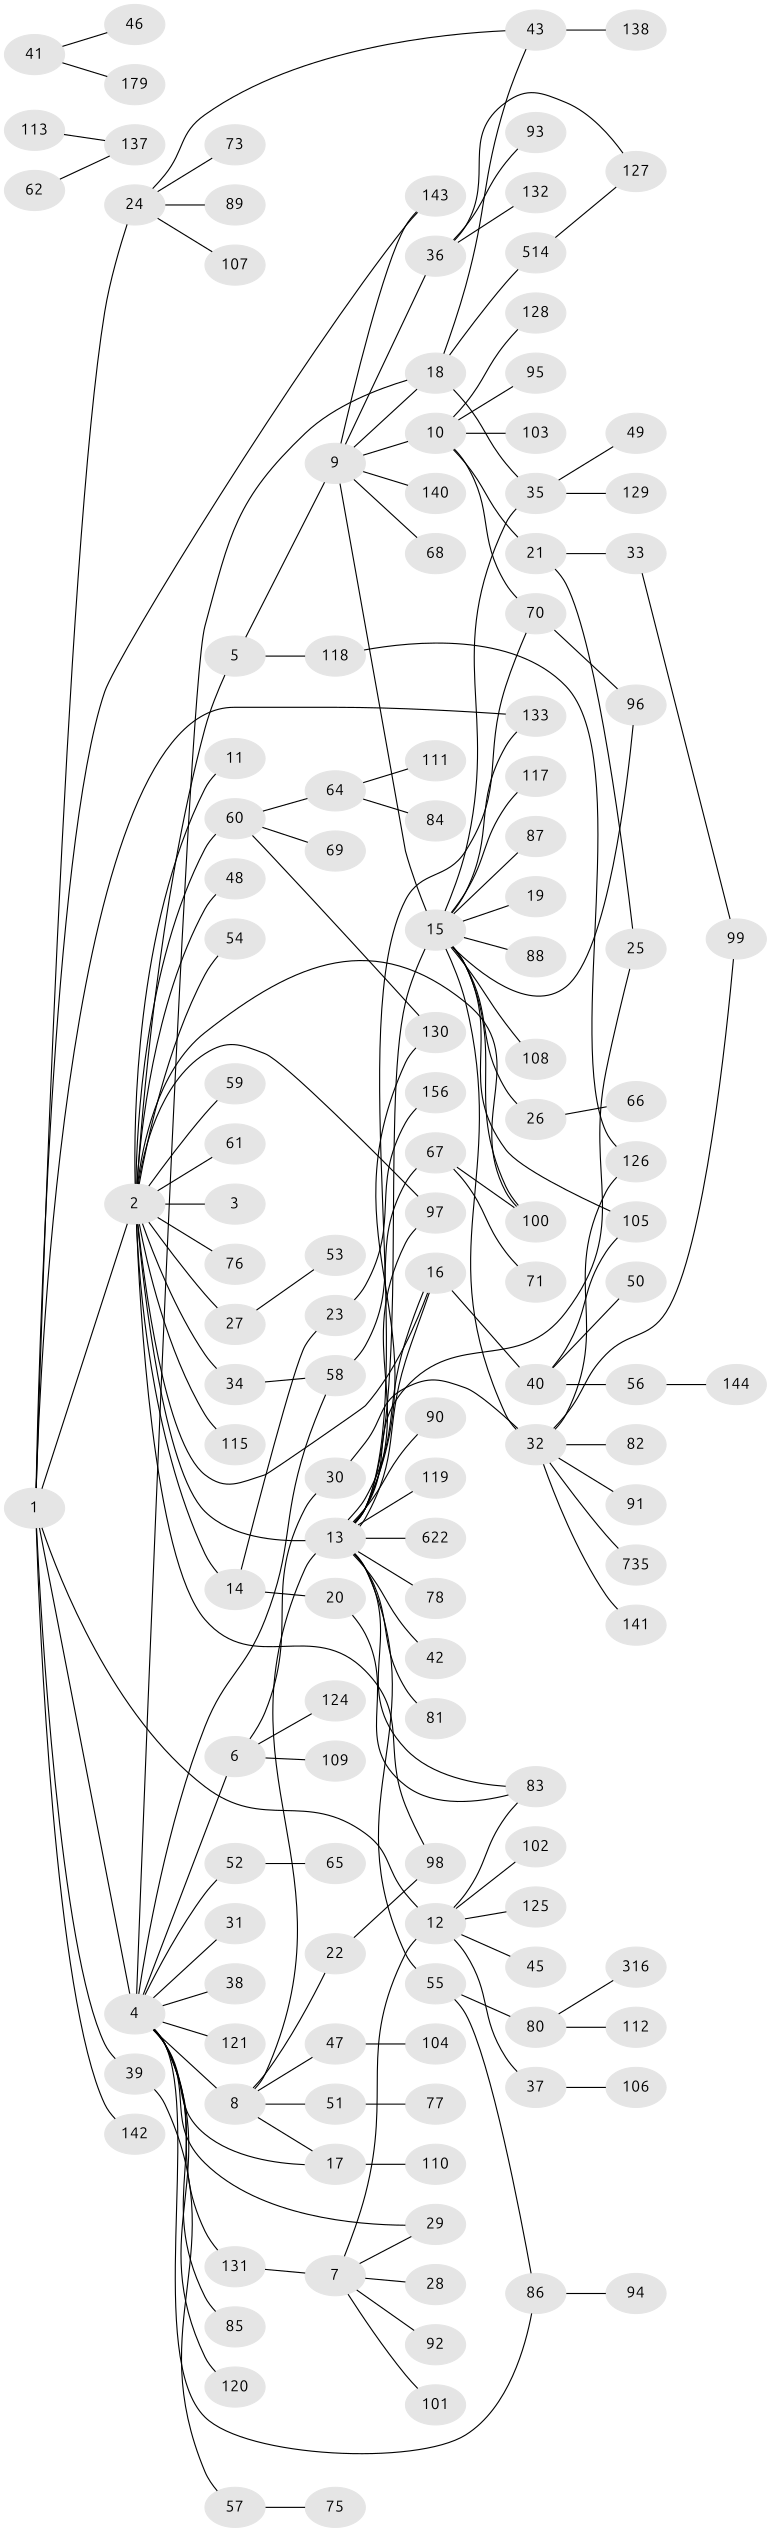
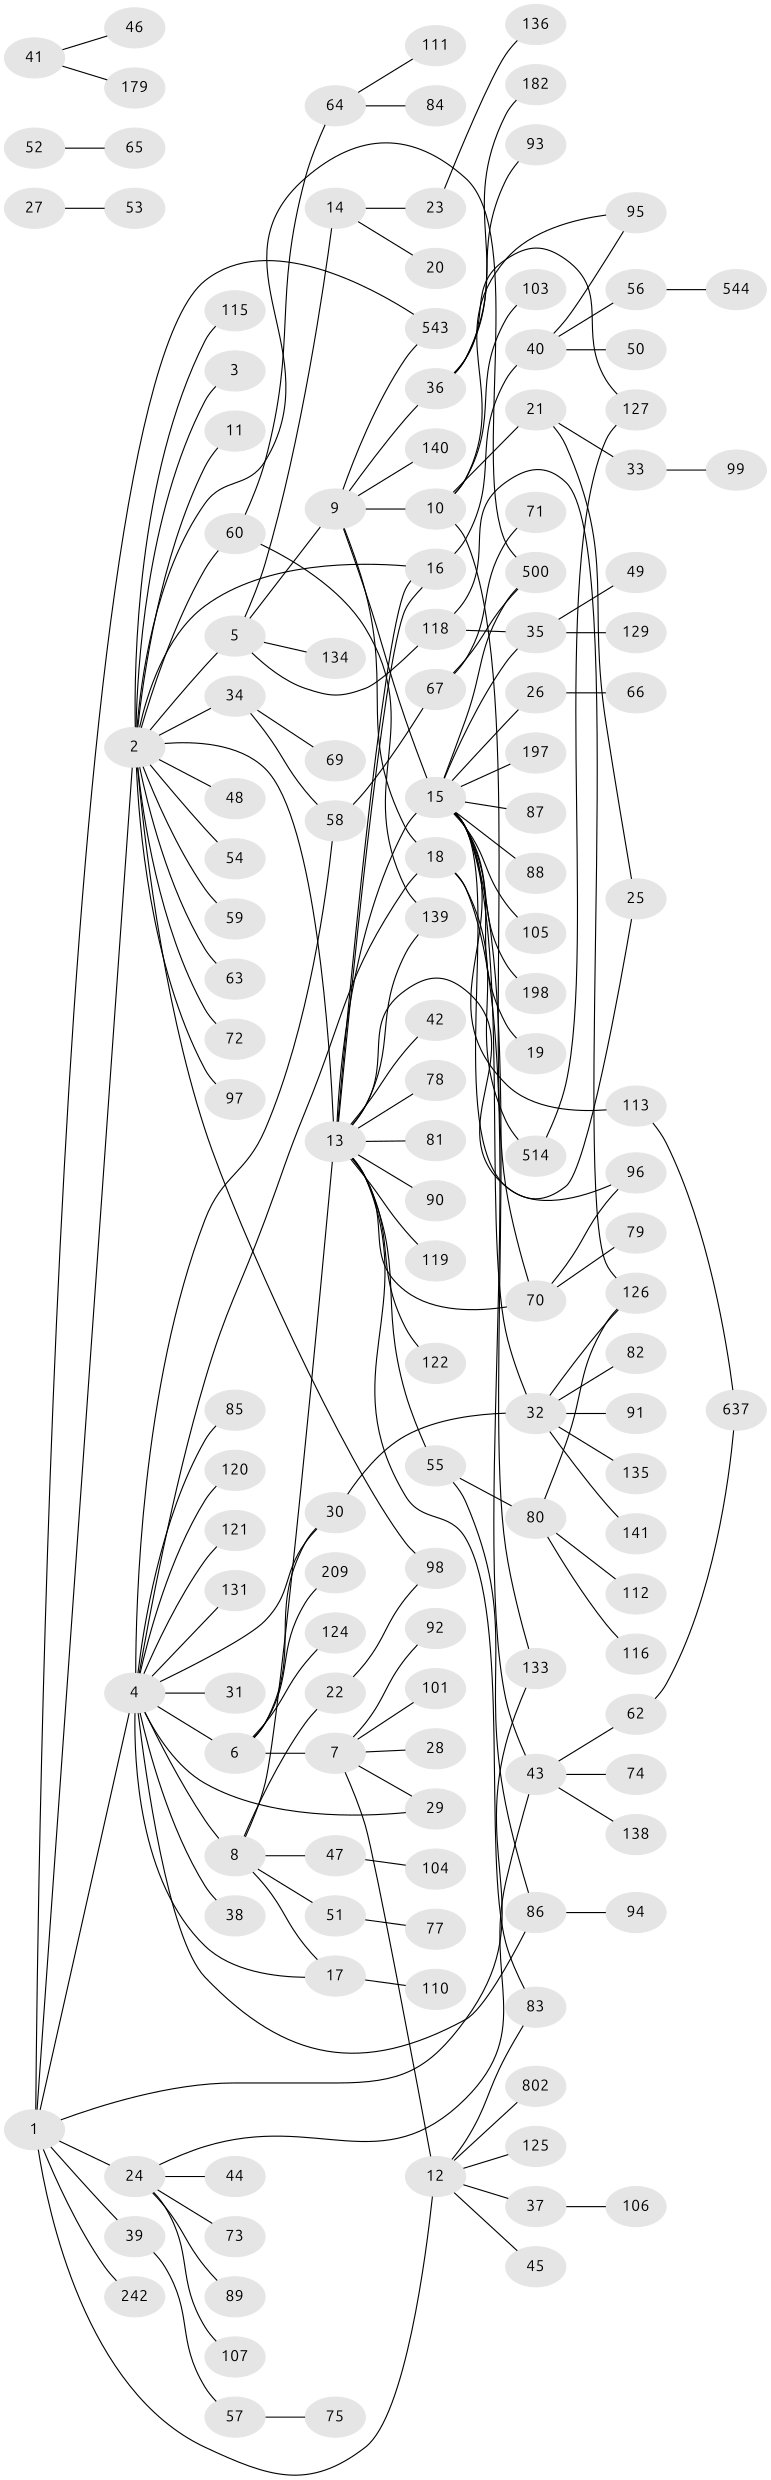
node "137": label "137" -> "637"
node "132": label "132" -> "182"
node "143": label "143" -> "543"
node "128": removed
edge "18" -- "35": now "118" -- "35"
node "68": removed
node "134": added
node "117": label "117" -> "197"
edge "60" -- "69": now "34" -- "69"
node "130": label "130" -> "139"
node "108": label "108" -> "198"
edge "15" -- "113": added
node "156": label "156" -> "136"
node "61": label "61" -> "63"
edge "99" -- "32": removed
node "100": label "100" -> "500"
node "79": added
node "76": label "76" -> "72"
edge "2" -- "27": removed
edge "105" -- "40": now "95" -- "40"
edge "97" -- "13": removed
node "144": label "144" -> "544"
edge "126" -- "80": added
edge "2" -- "14": now "5" -- "14"
node "622": label "622" -> "122"
node "735": label "735" -> "135"
edge "62" -- "43": added
edge "20" -- "83": removed
node "109": label "109" -> "209"
node "74": added
node "102": label "102" -> "802"
edge "52" -- "4": now "30" -- "4"
node "316": label "316" -> "116"
node "142": label "142" -> "242"
node "44": added
edge "131" -- "7": now "6" -- "7"
